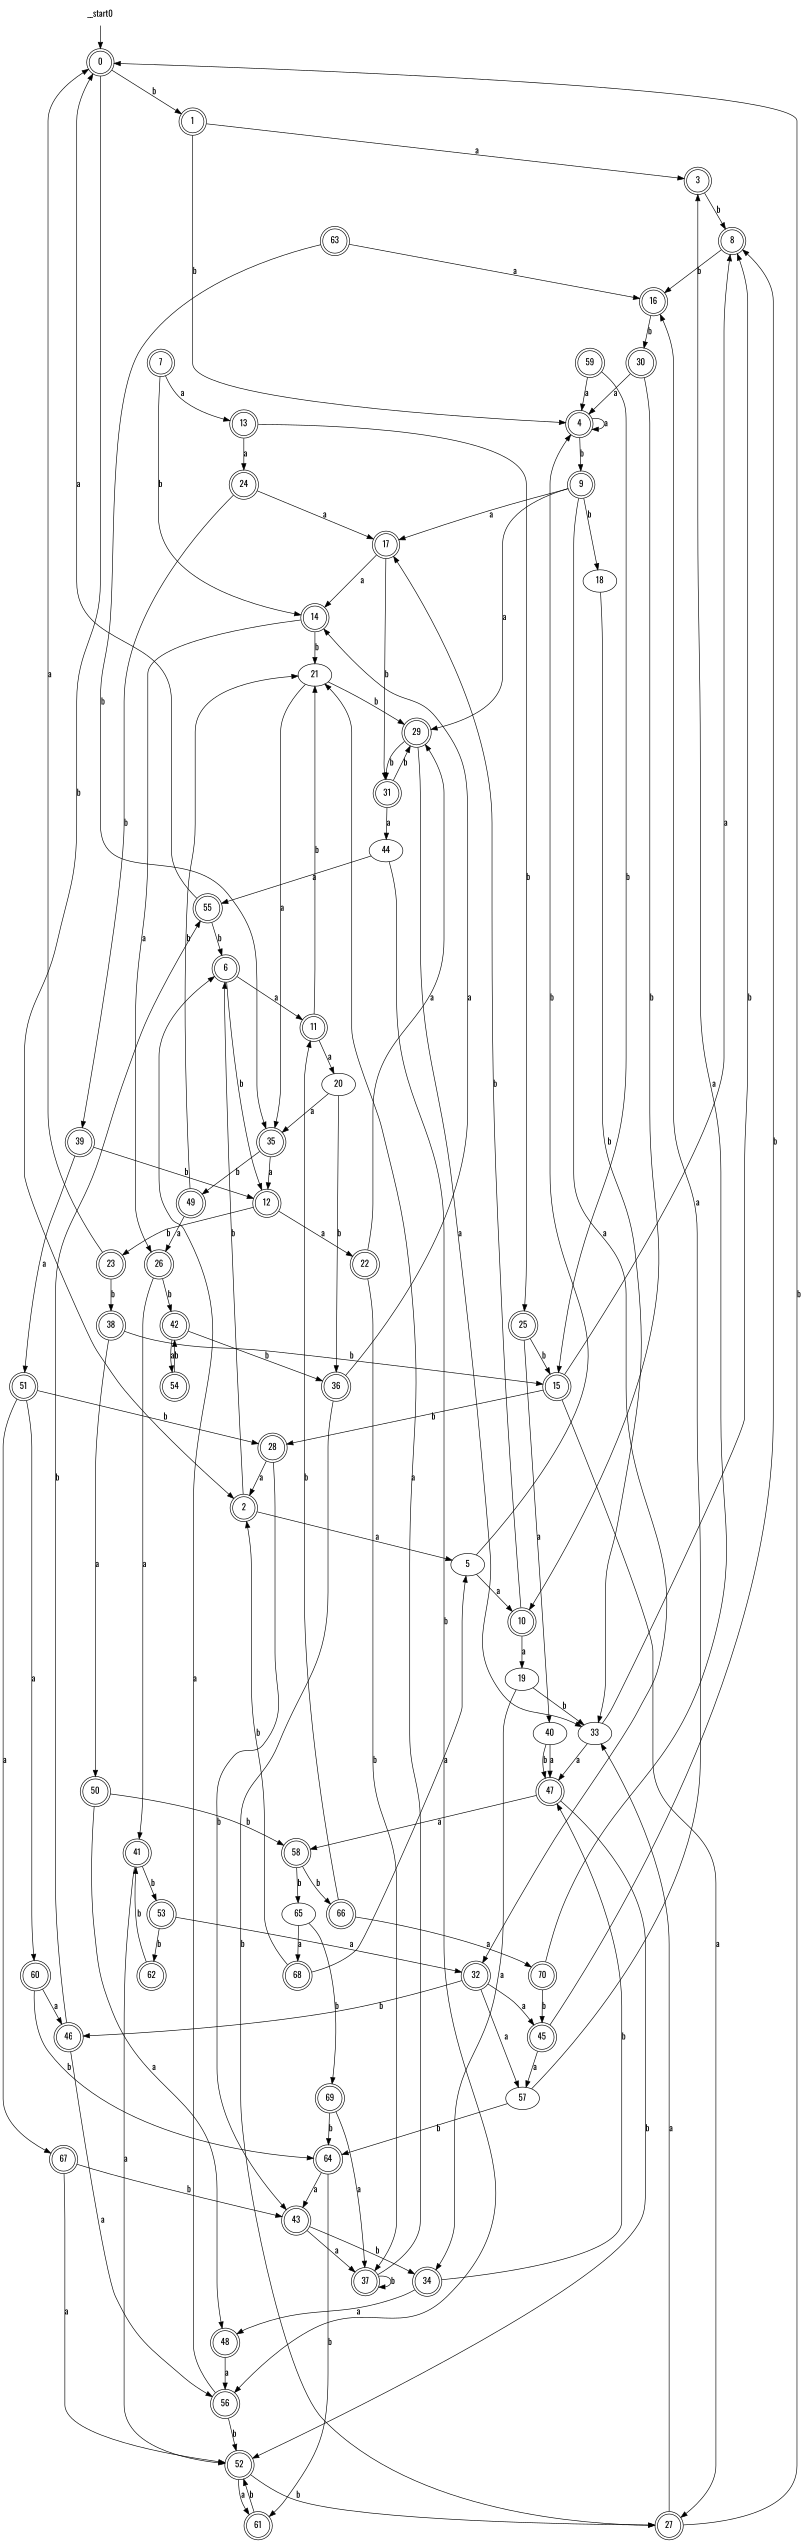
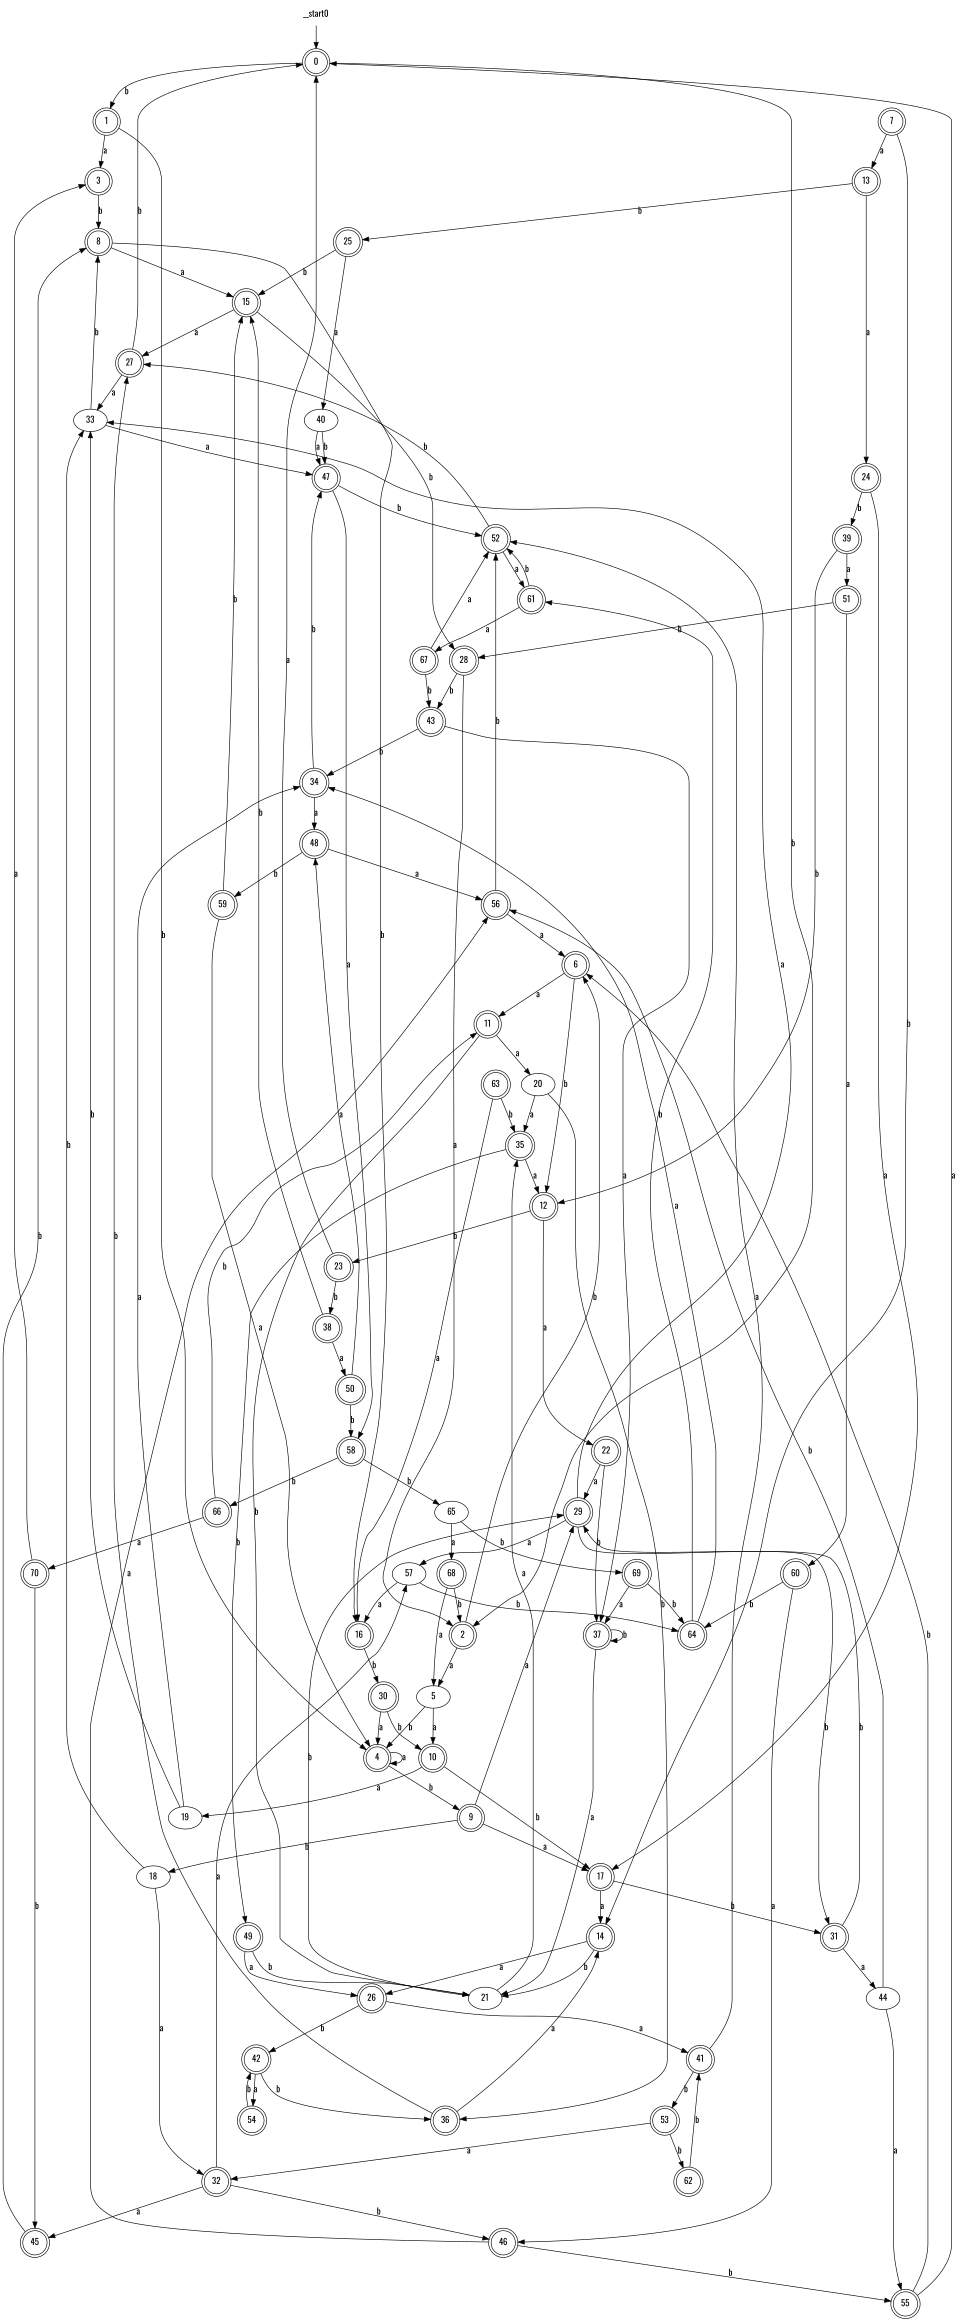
edge "15" -> "8": reversed
edge "48" -> "59": added, label "b"
edge "9" -> "32": now "18" -> "32"
edge "51" -> "67": now "61" -> "67"
edge "45" -> "57": now "29" -> "57"
edge "64" -> "43": now "64" -> "34"
